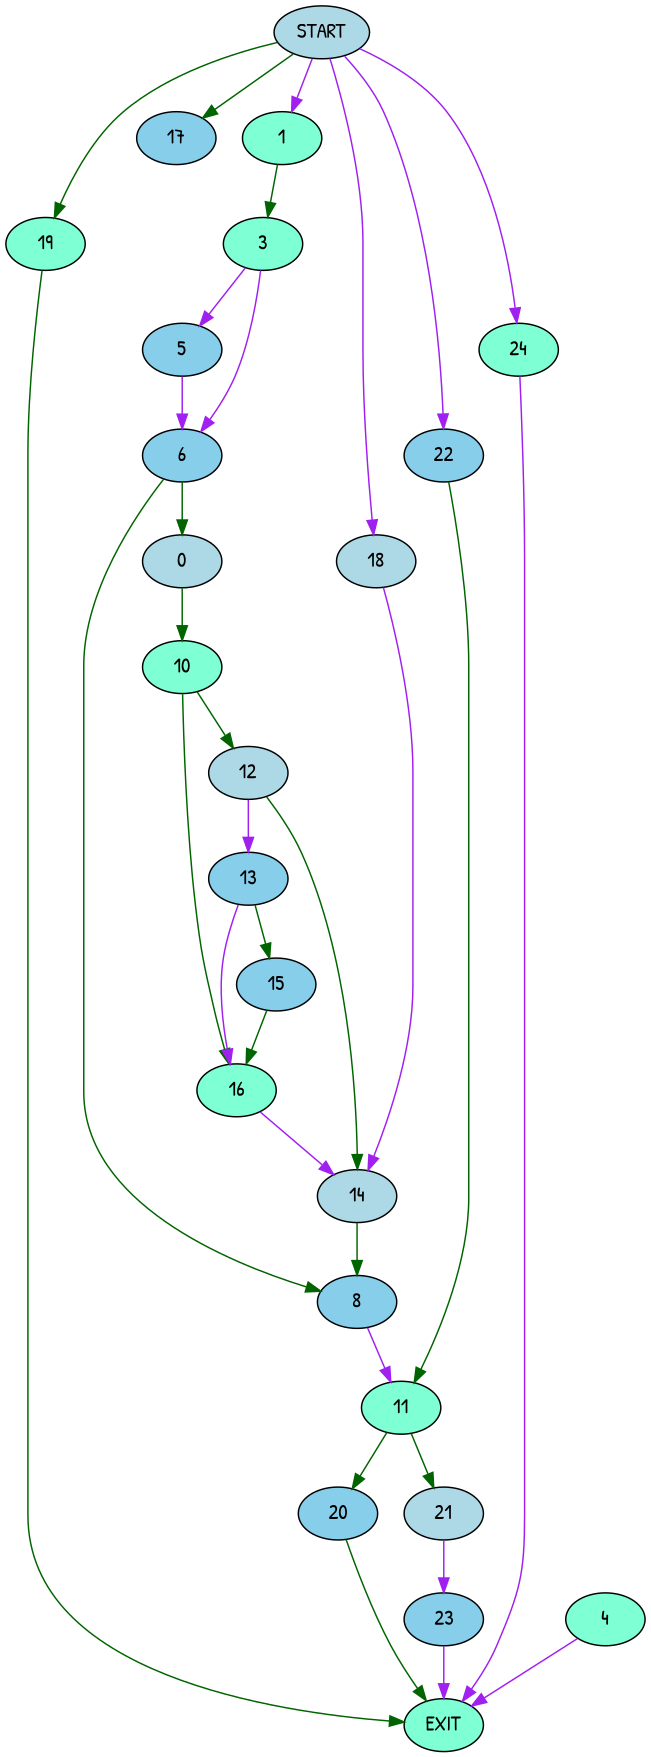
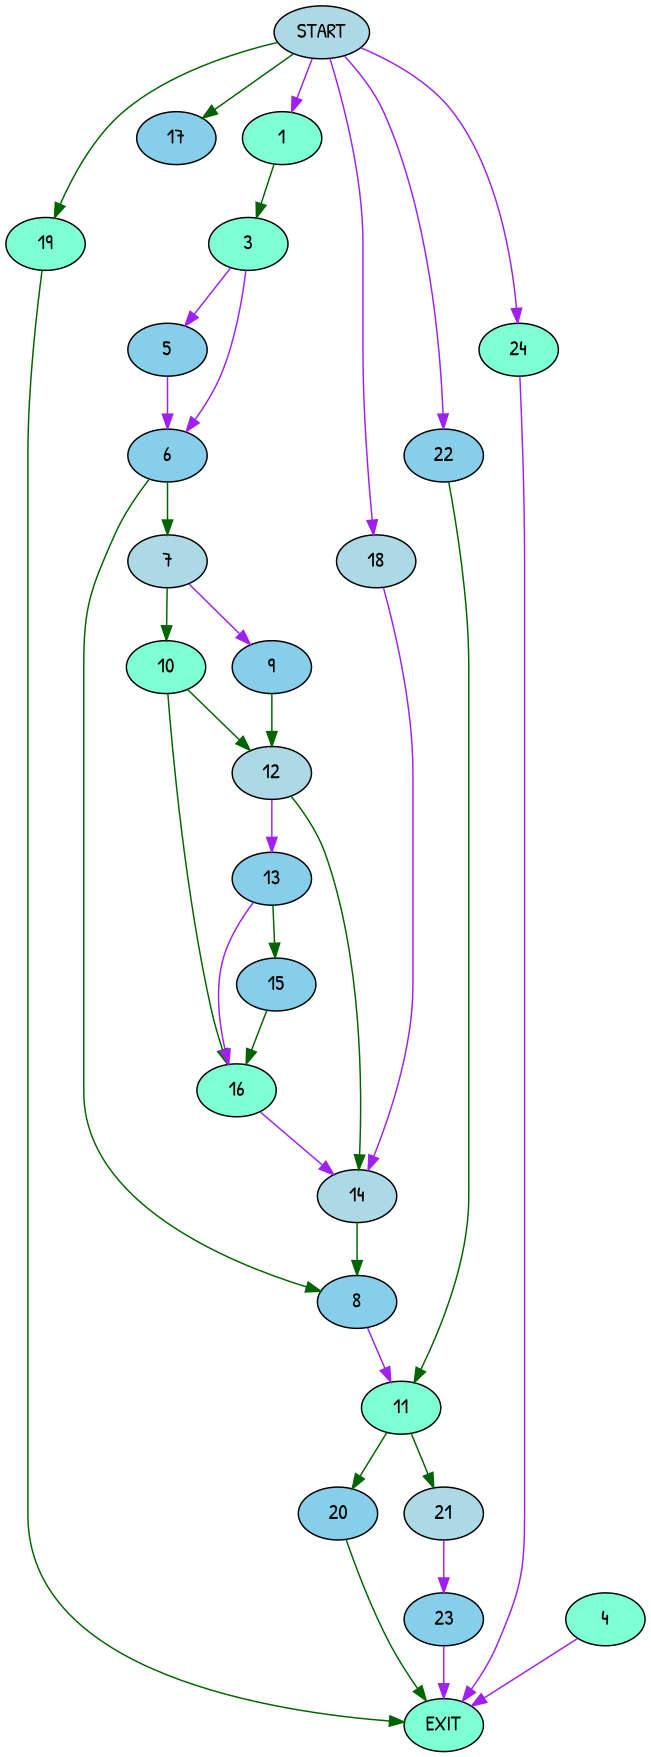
node "0": label "0" -> "7"
node "9": added
